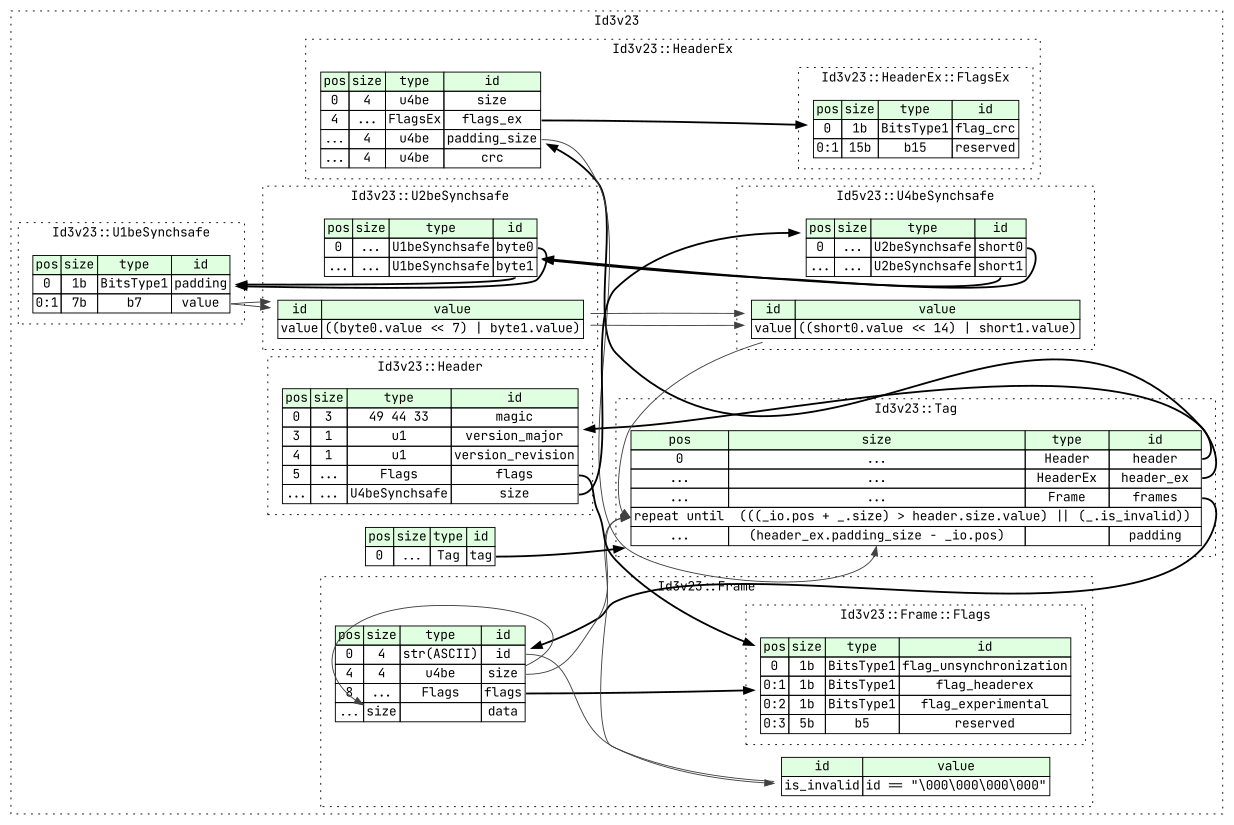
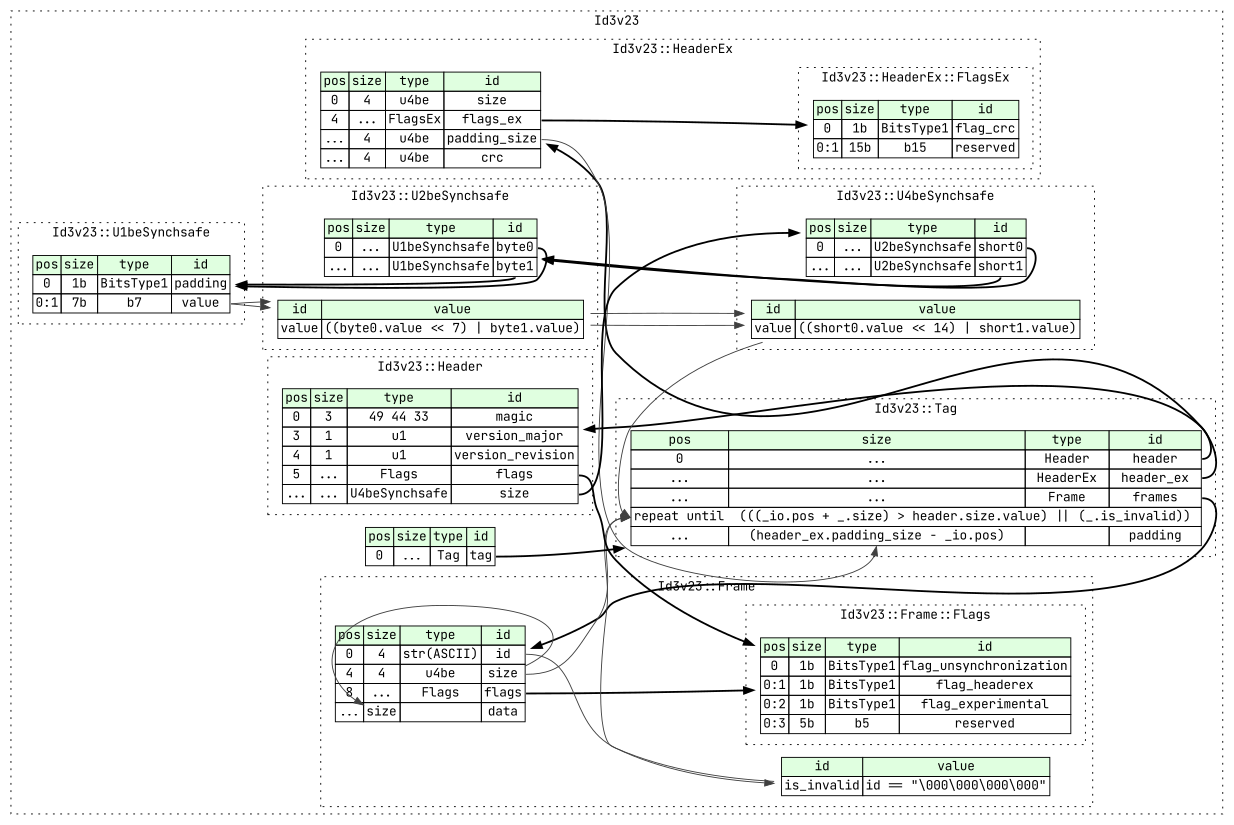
cluster "Id5v23::U4beSynchsafe": label "Id5v23::U4beSynchsafe" -> "Id3v23::U4beSynchsafe"
